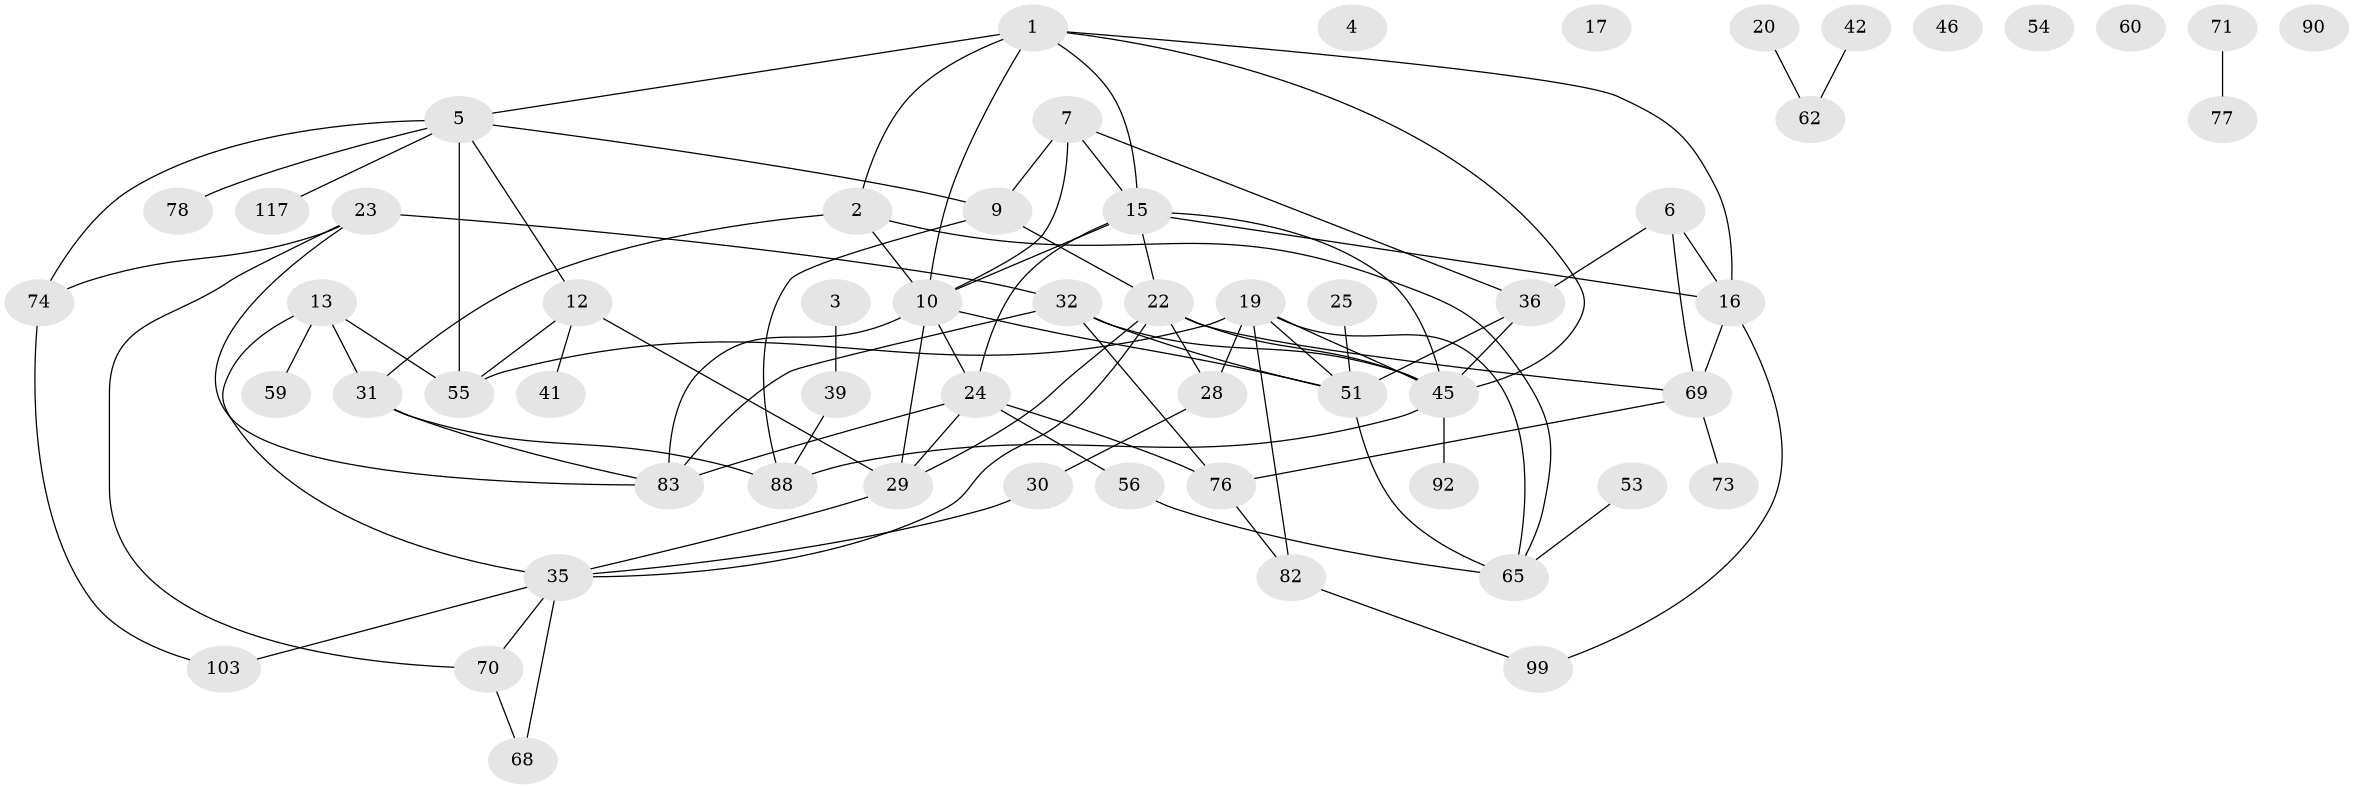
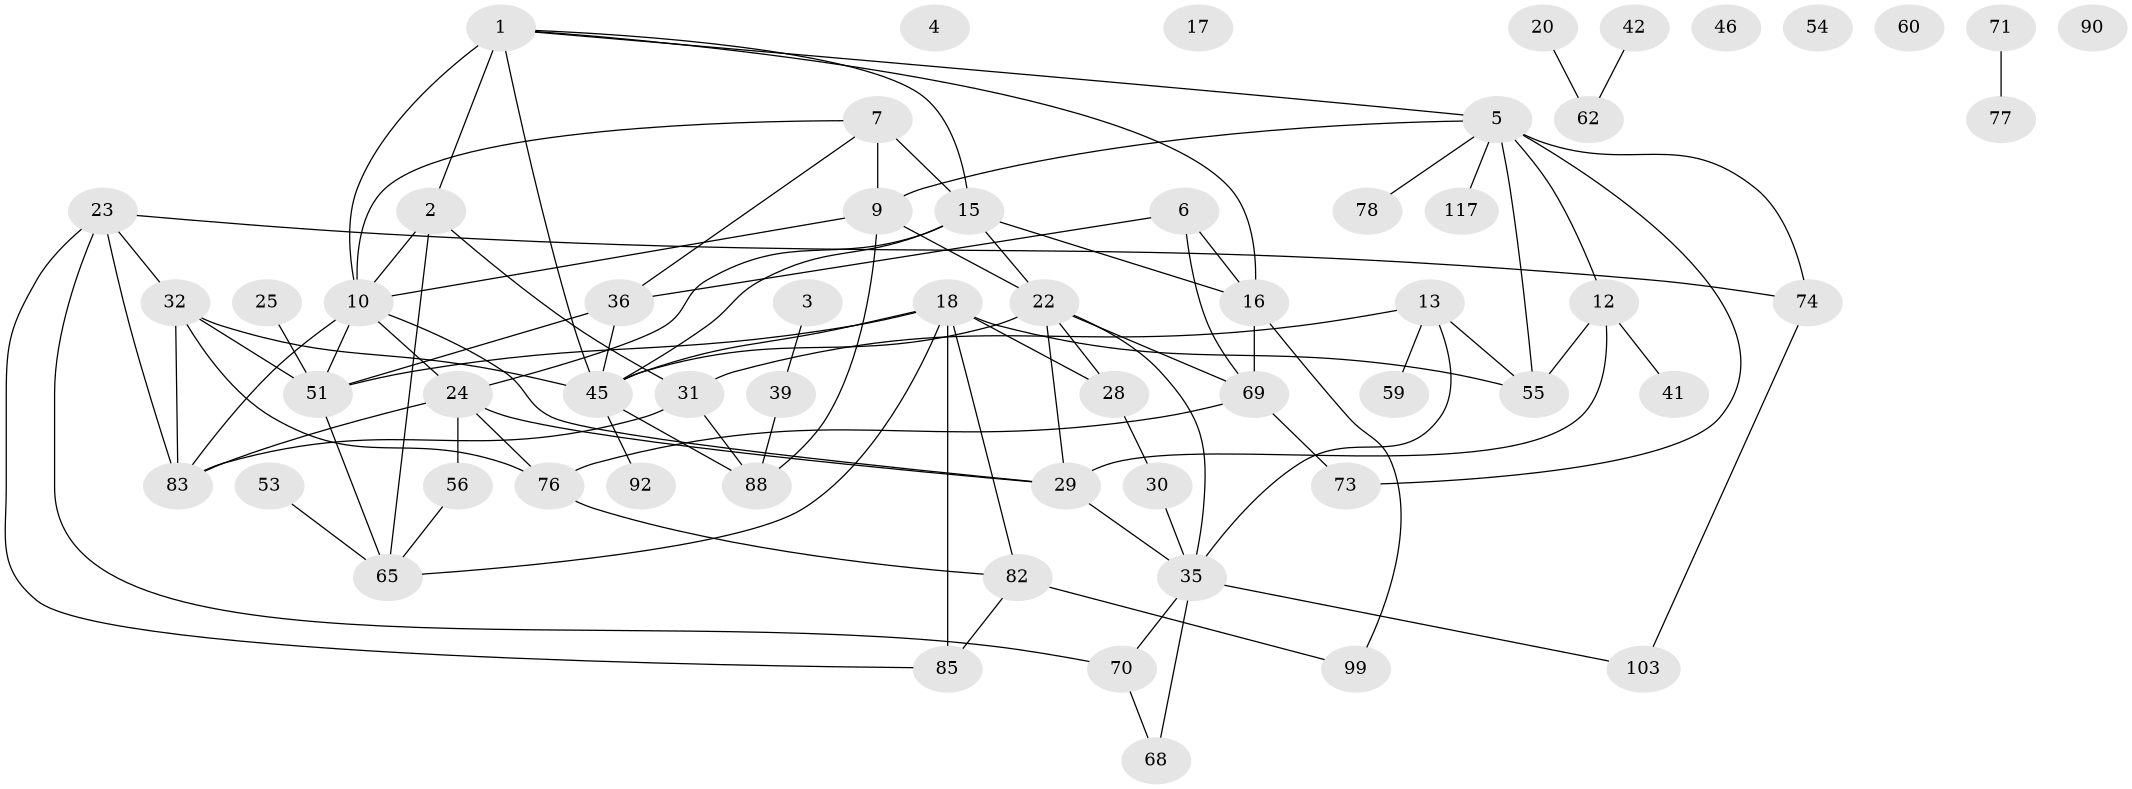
edge "15" -- "10": now "9" -- "10"
node "19": label "19" -> "18"
edge "5" -- "73": added
node "85": added
